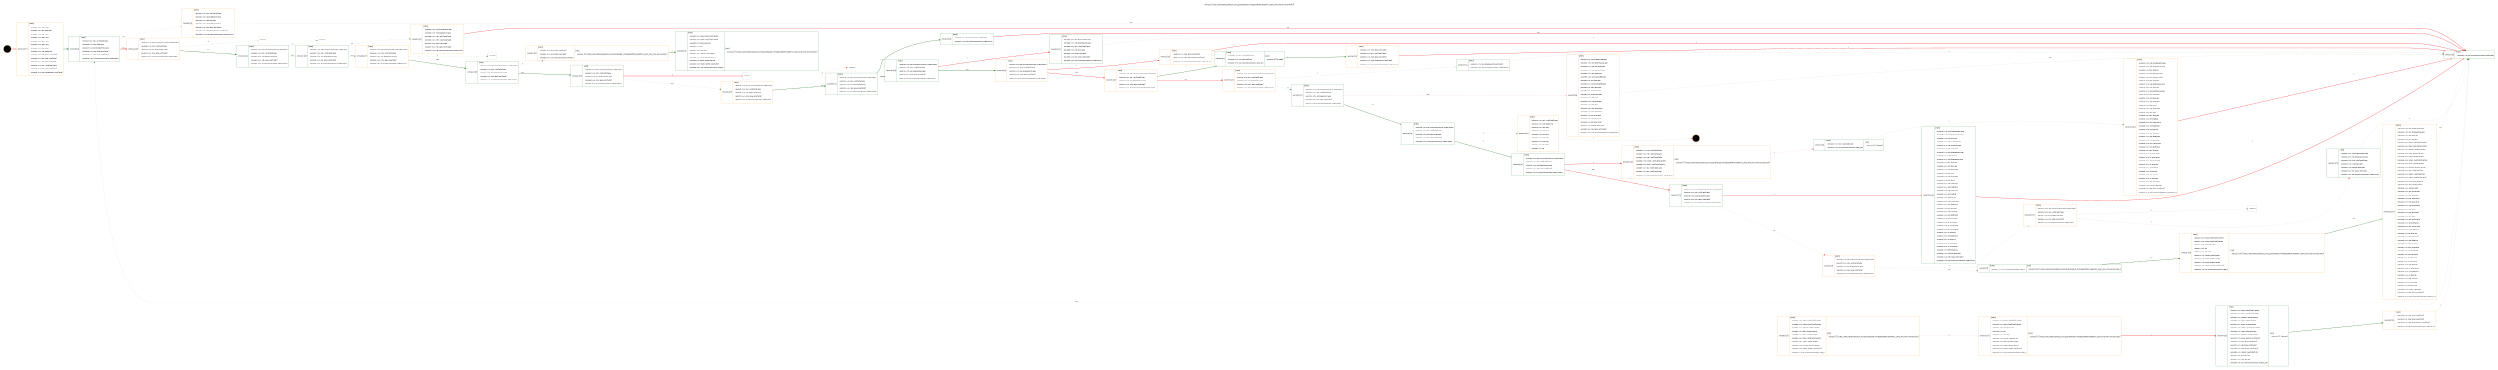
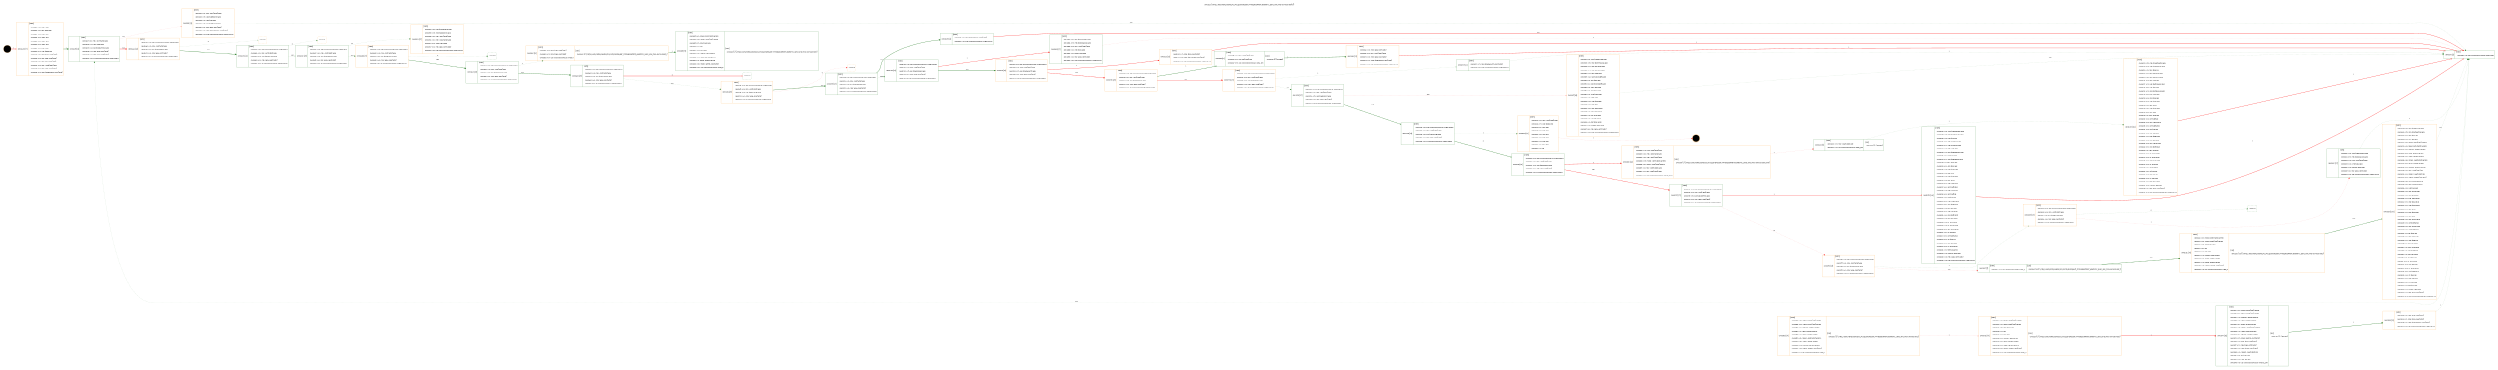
edge "0x4019b4 [27]" -> "0x401d93 [5]": removed, label "101"
